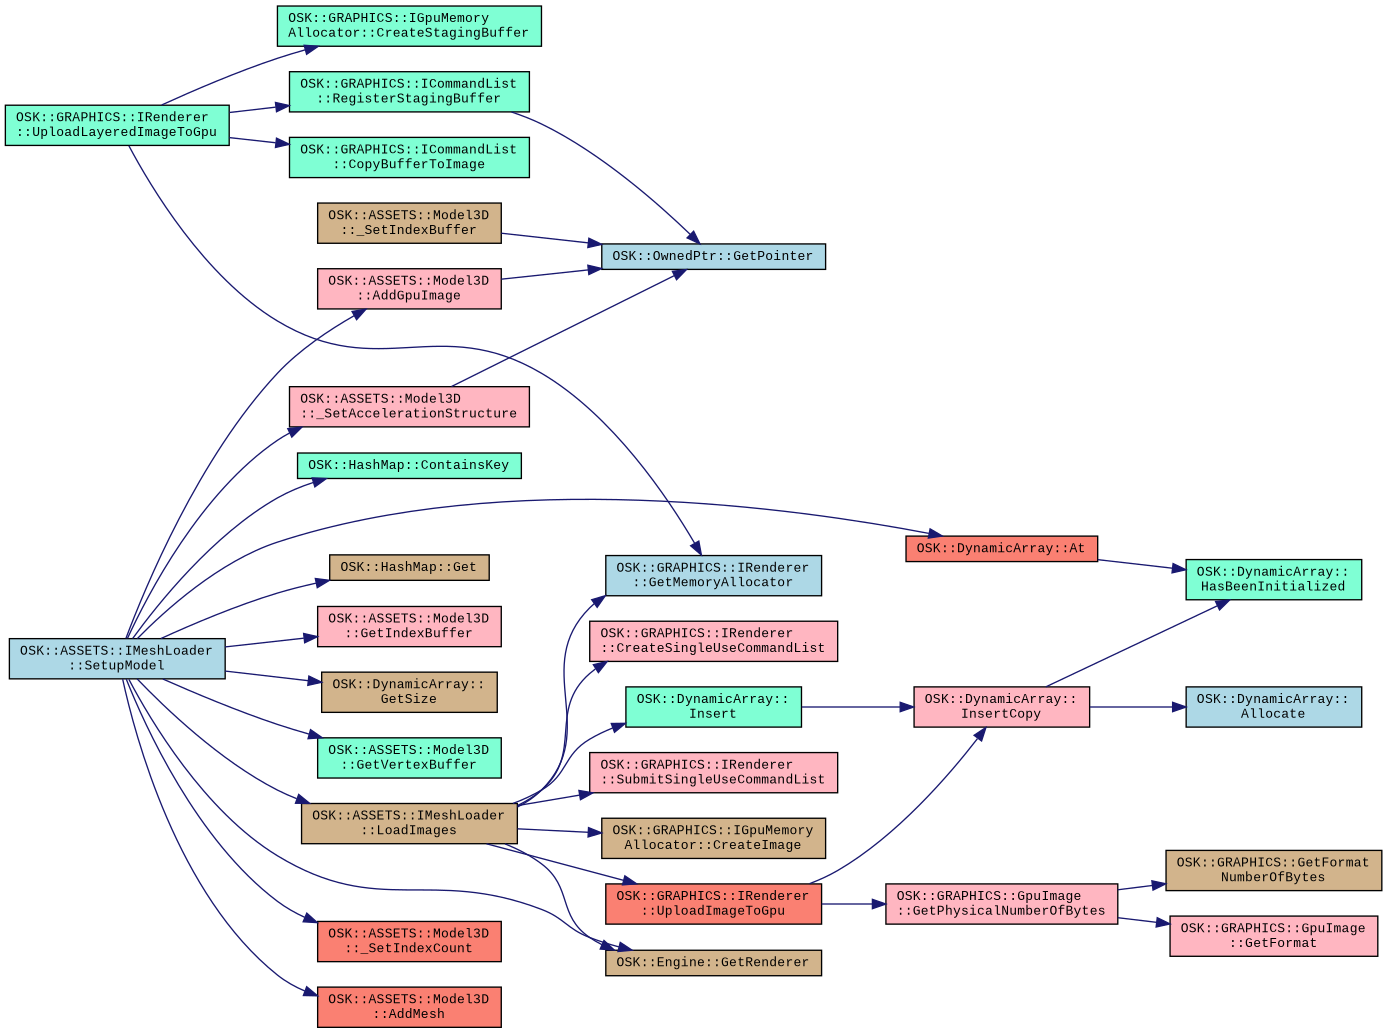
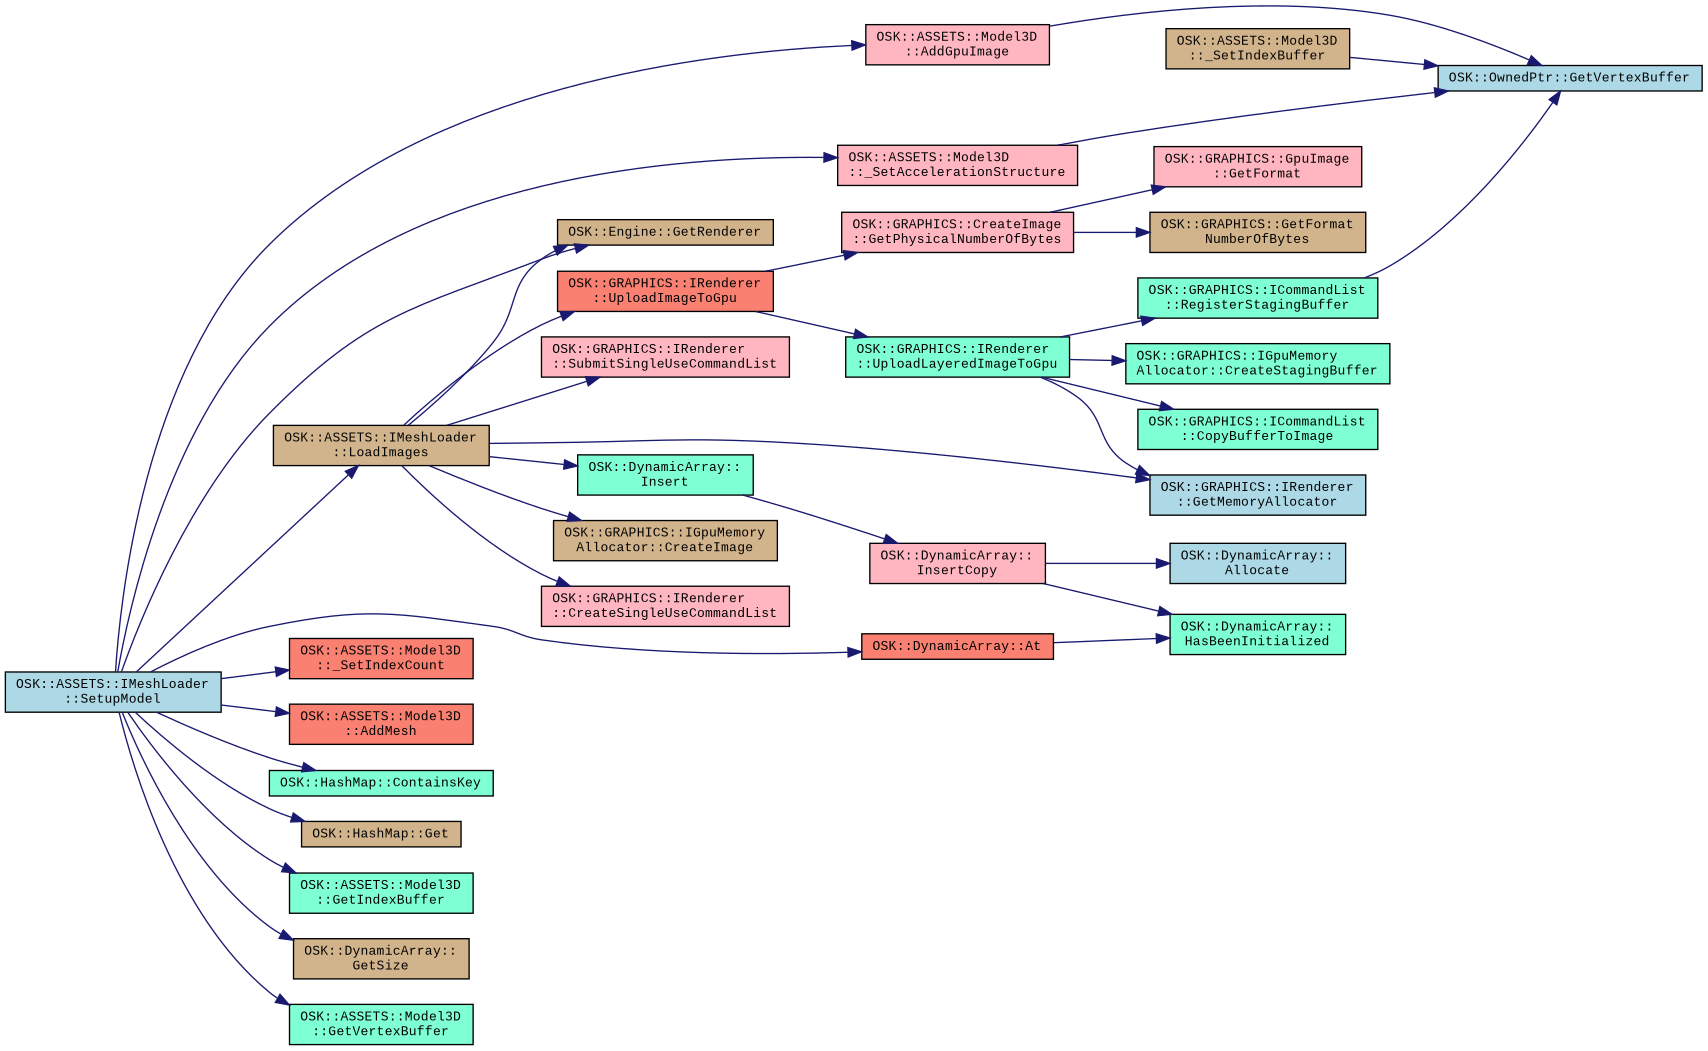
node "OSK::OwnedPtr::GetPointer": label "OSK::OwnedPtr::GetPointer" -> "OSK::OwnedPtr::GetVertexBuffer"
node "OSK::ASSETS::Model3D ::GetIndexBuffer": fillcolor lightpink -> aquamarine
edge "OSK::GRAPHICS::IRenderer ::UploadImageToGpu" -> "OSK::DynamicArray:: InsertCopy": now "OSK::GRAPHICS::IRenderer ::UploadImageToGpu" -> "OSK::GRAPHICS::IRenderer ::UploadLayeredImageToGpu"
node "OSK::GRAPHICS::GpuImage ::GetPhysicalNumberOfBytes": label "OSK::GRAPHICS::GpuImage ::GetPhysicalNumberOfBytes" -> "OSK::GRAPHICS::CreateImage ::GetPhysicalNumberOfBytes"
